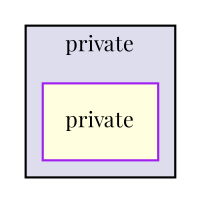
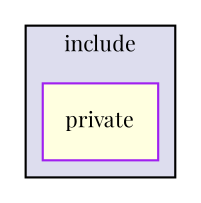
cluster "private": label "private" -> "include"
